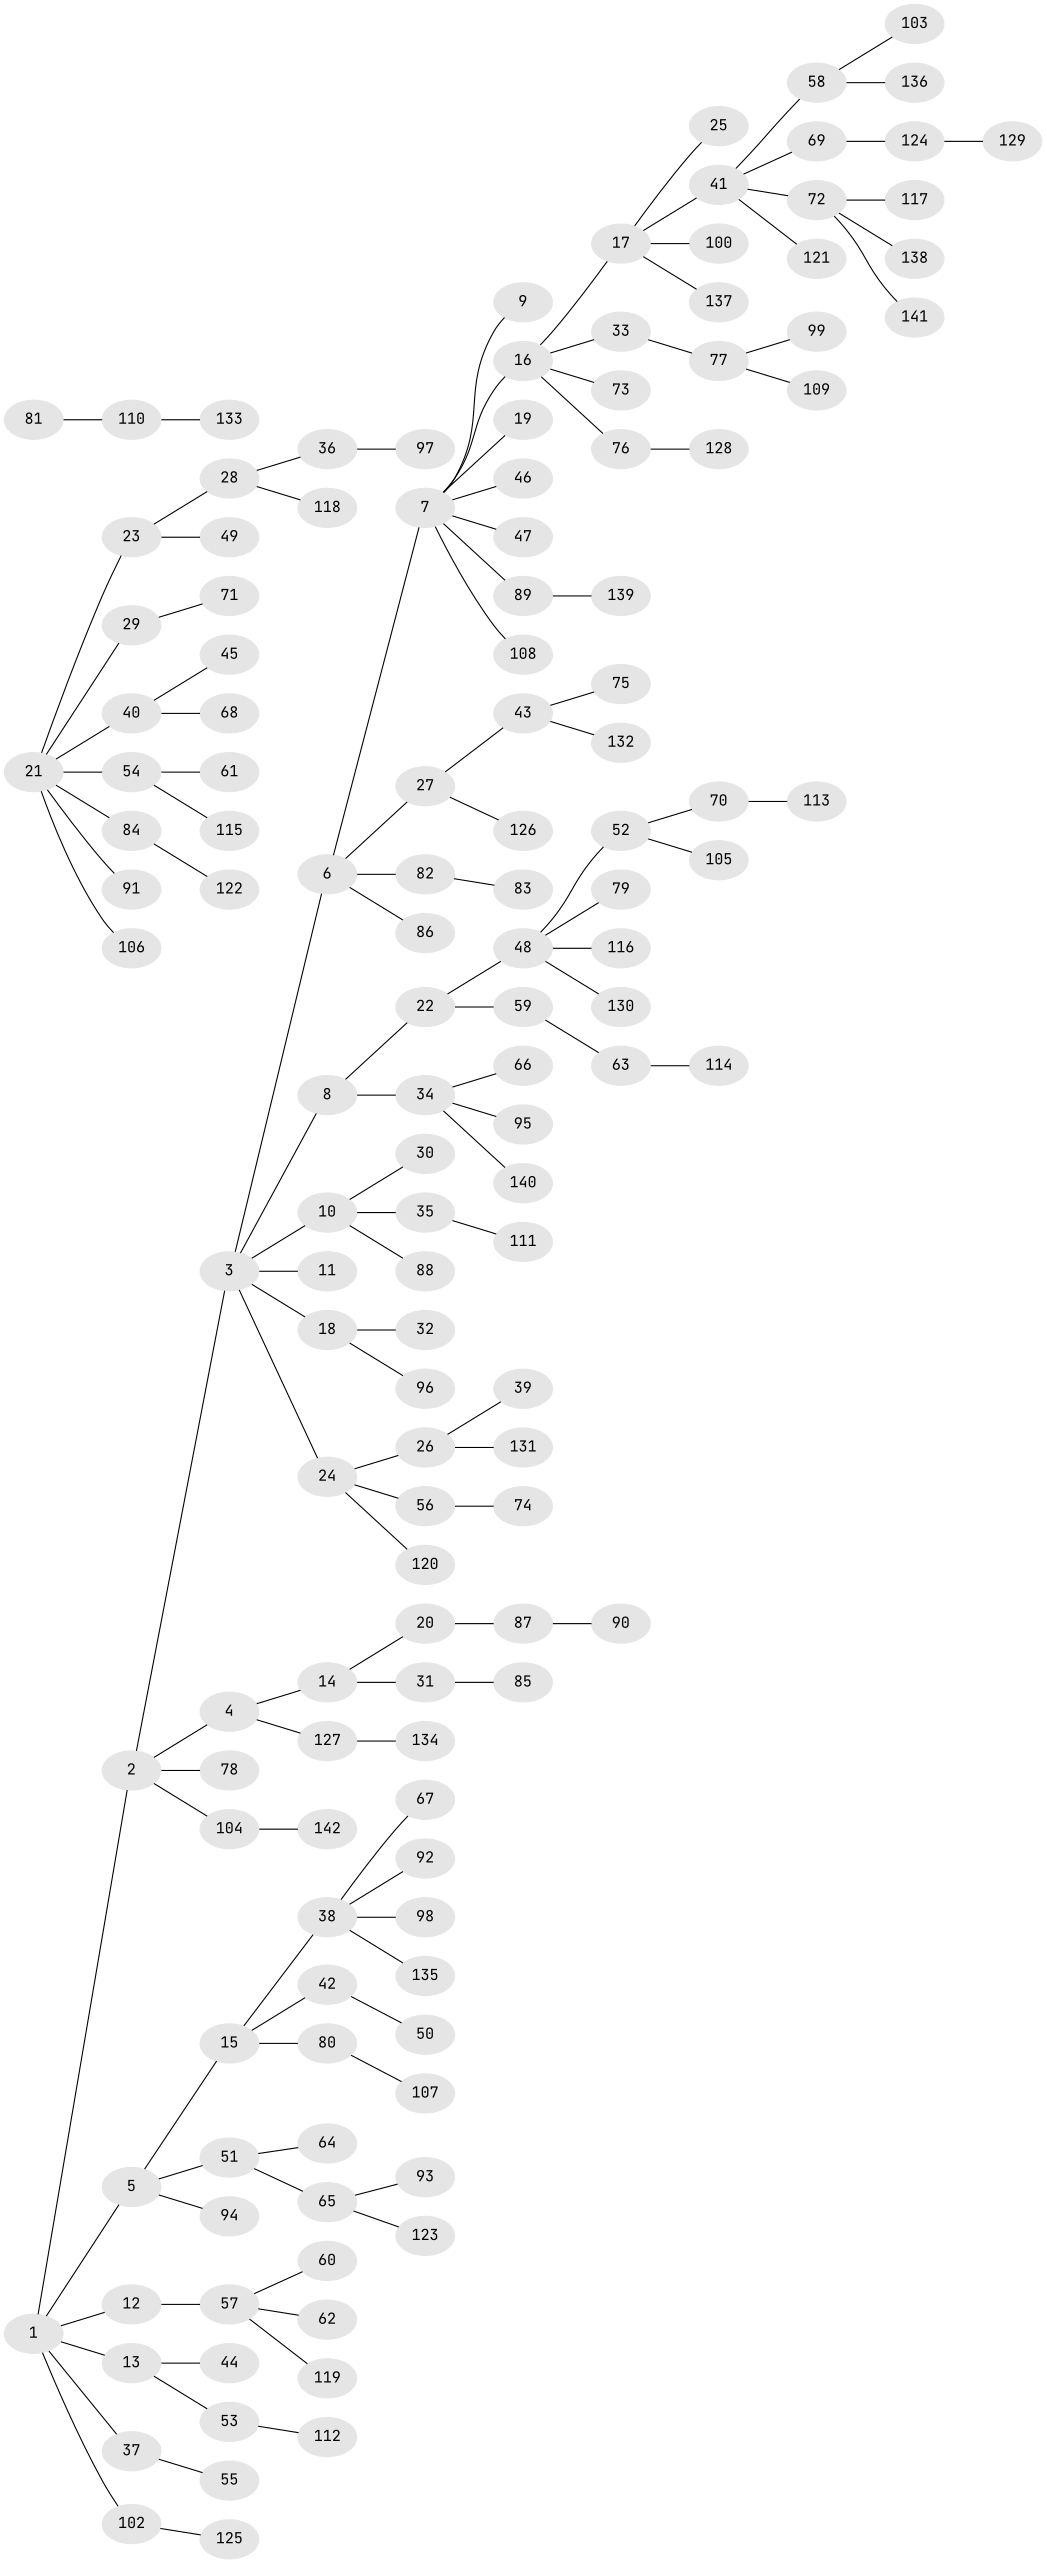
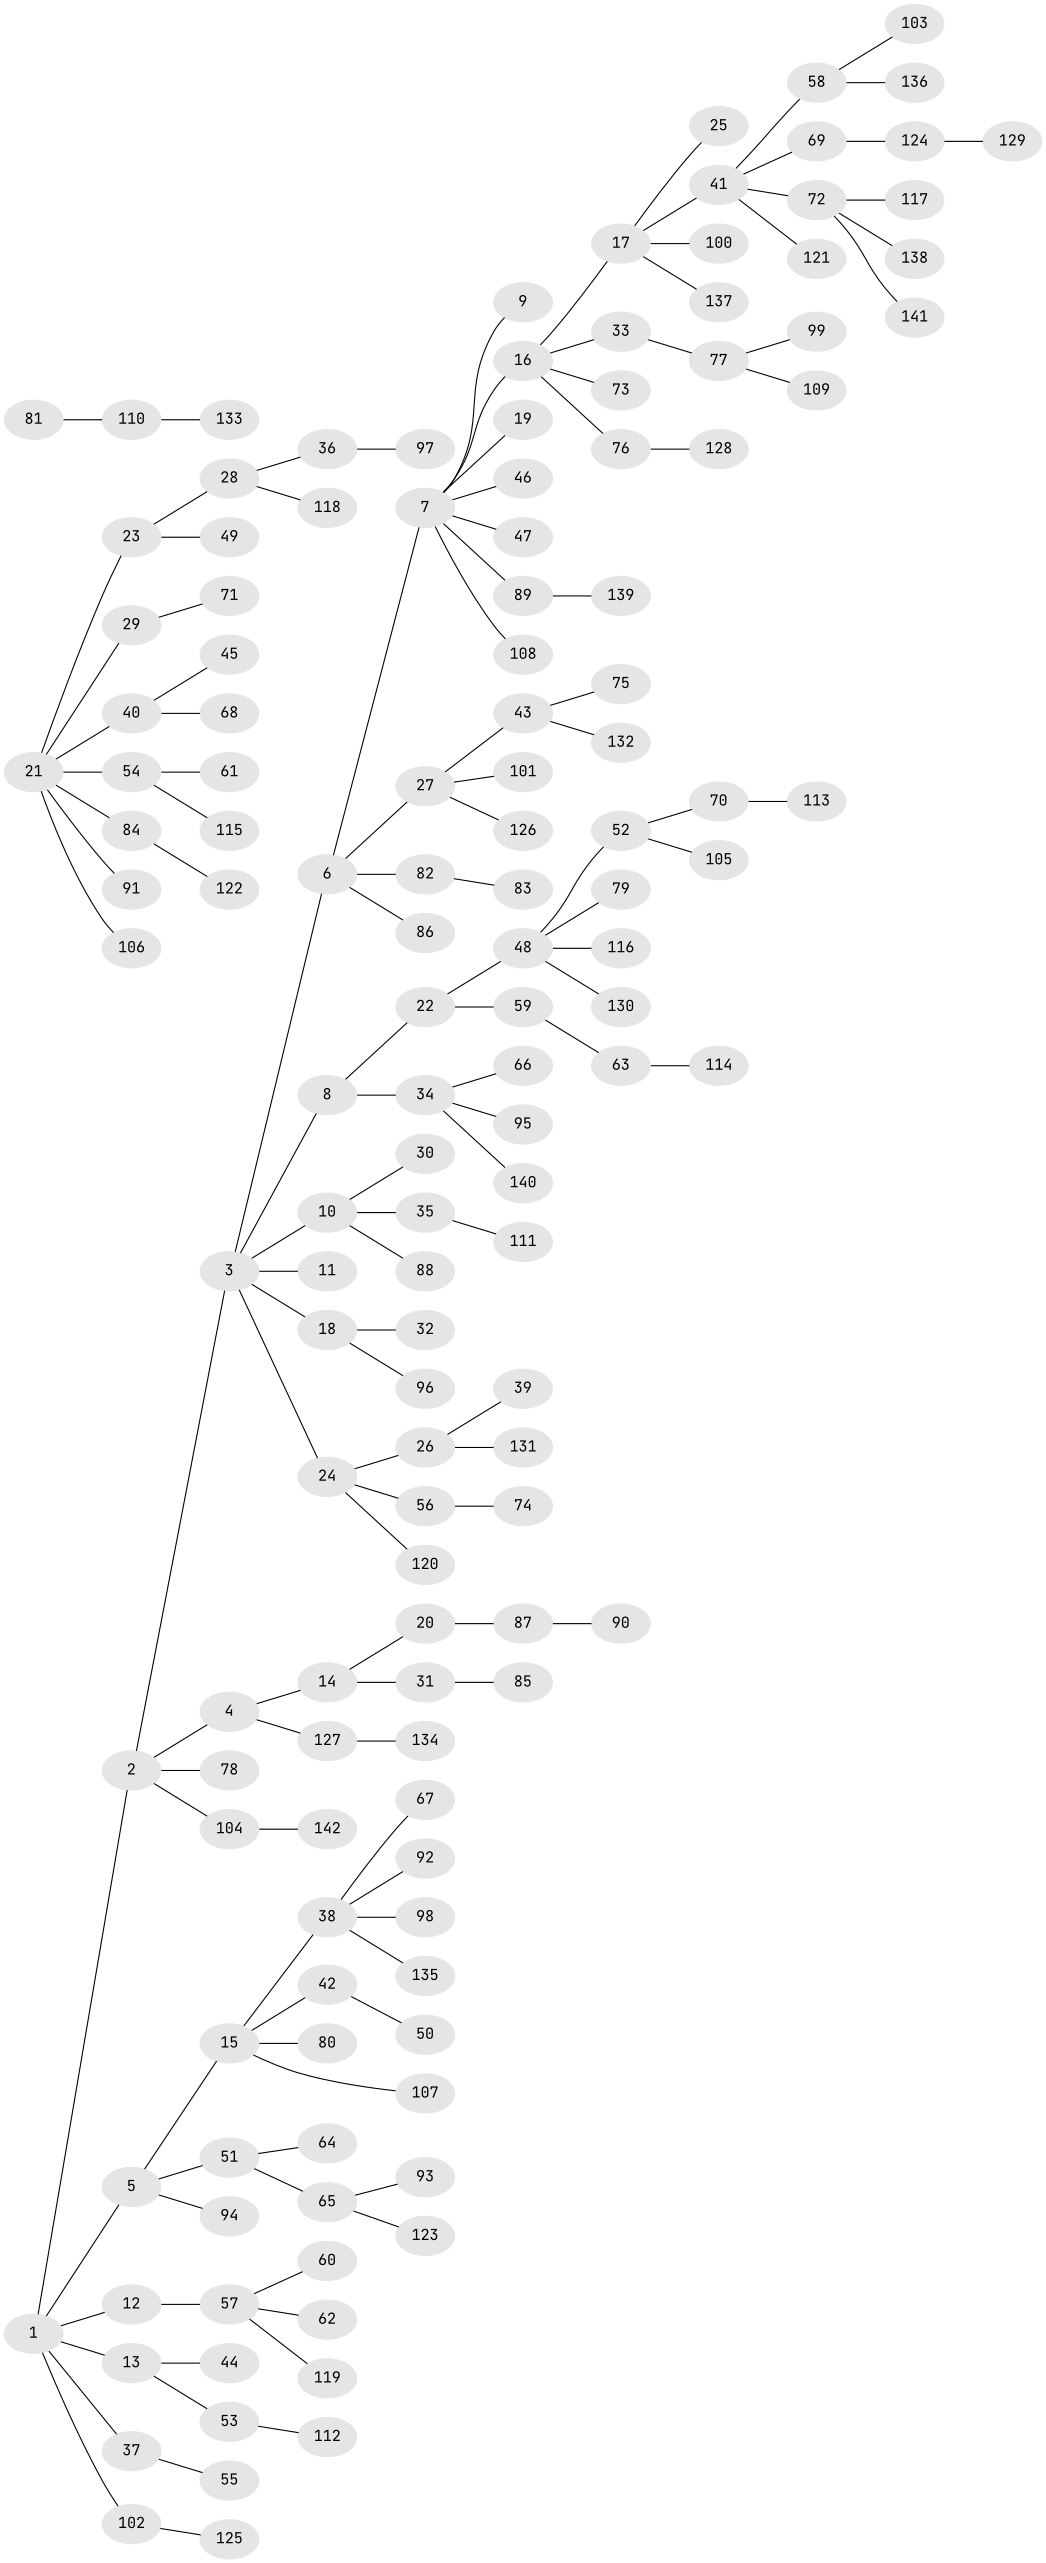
node "101": added
edge "80" -- "107": now "15" -- "107"
